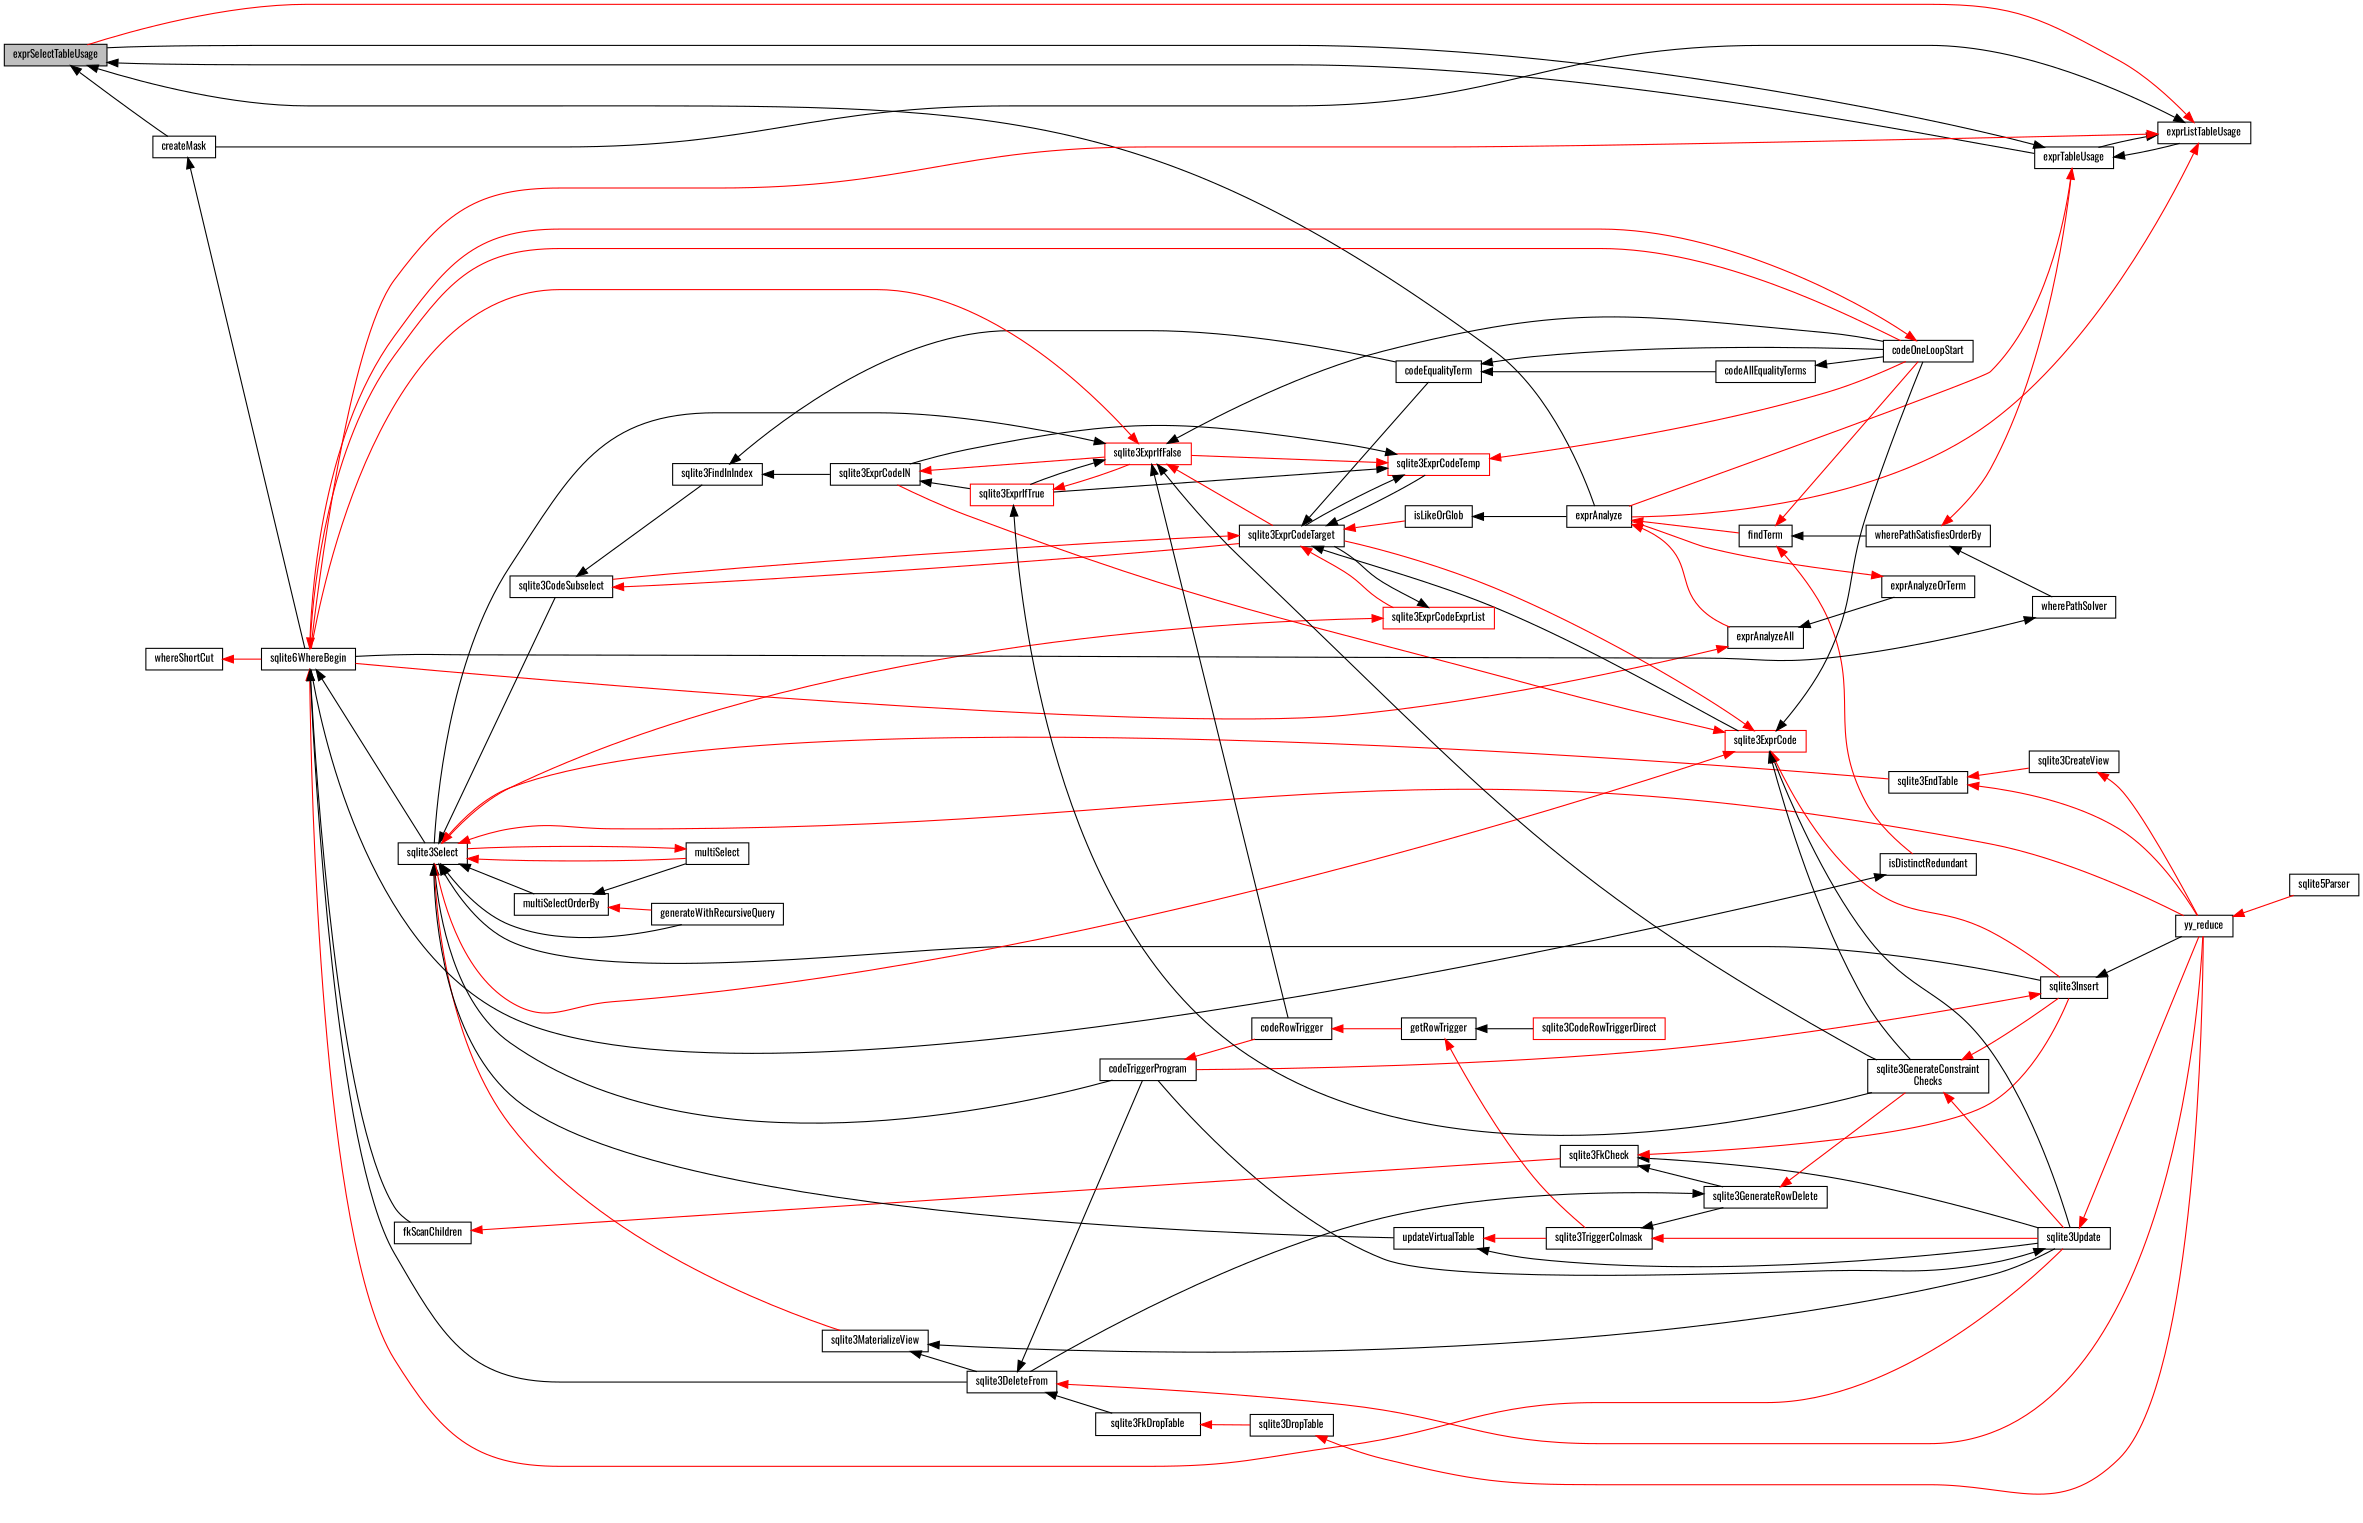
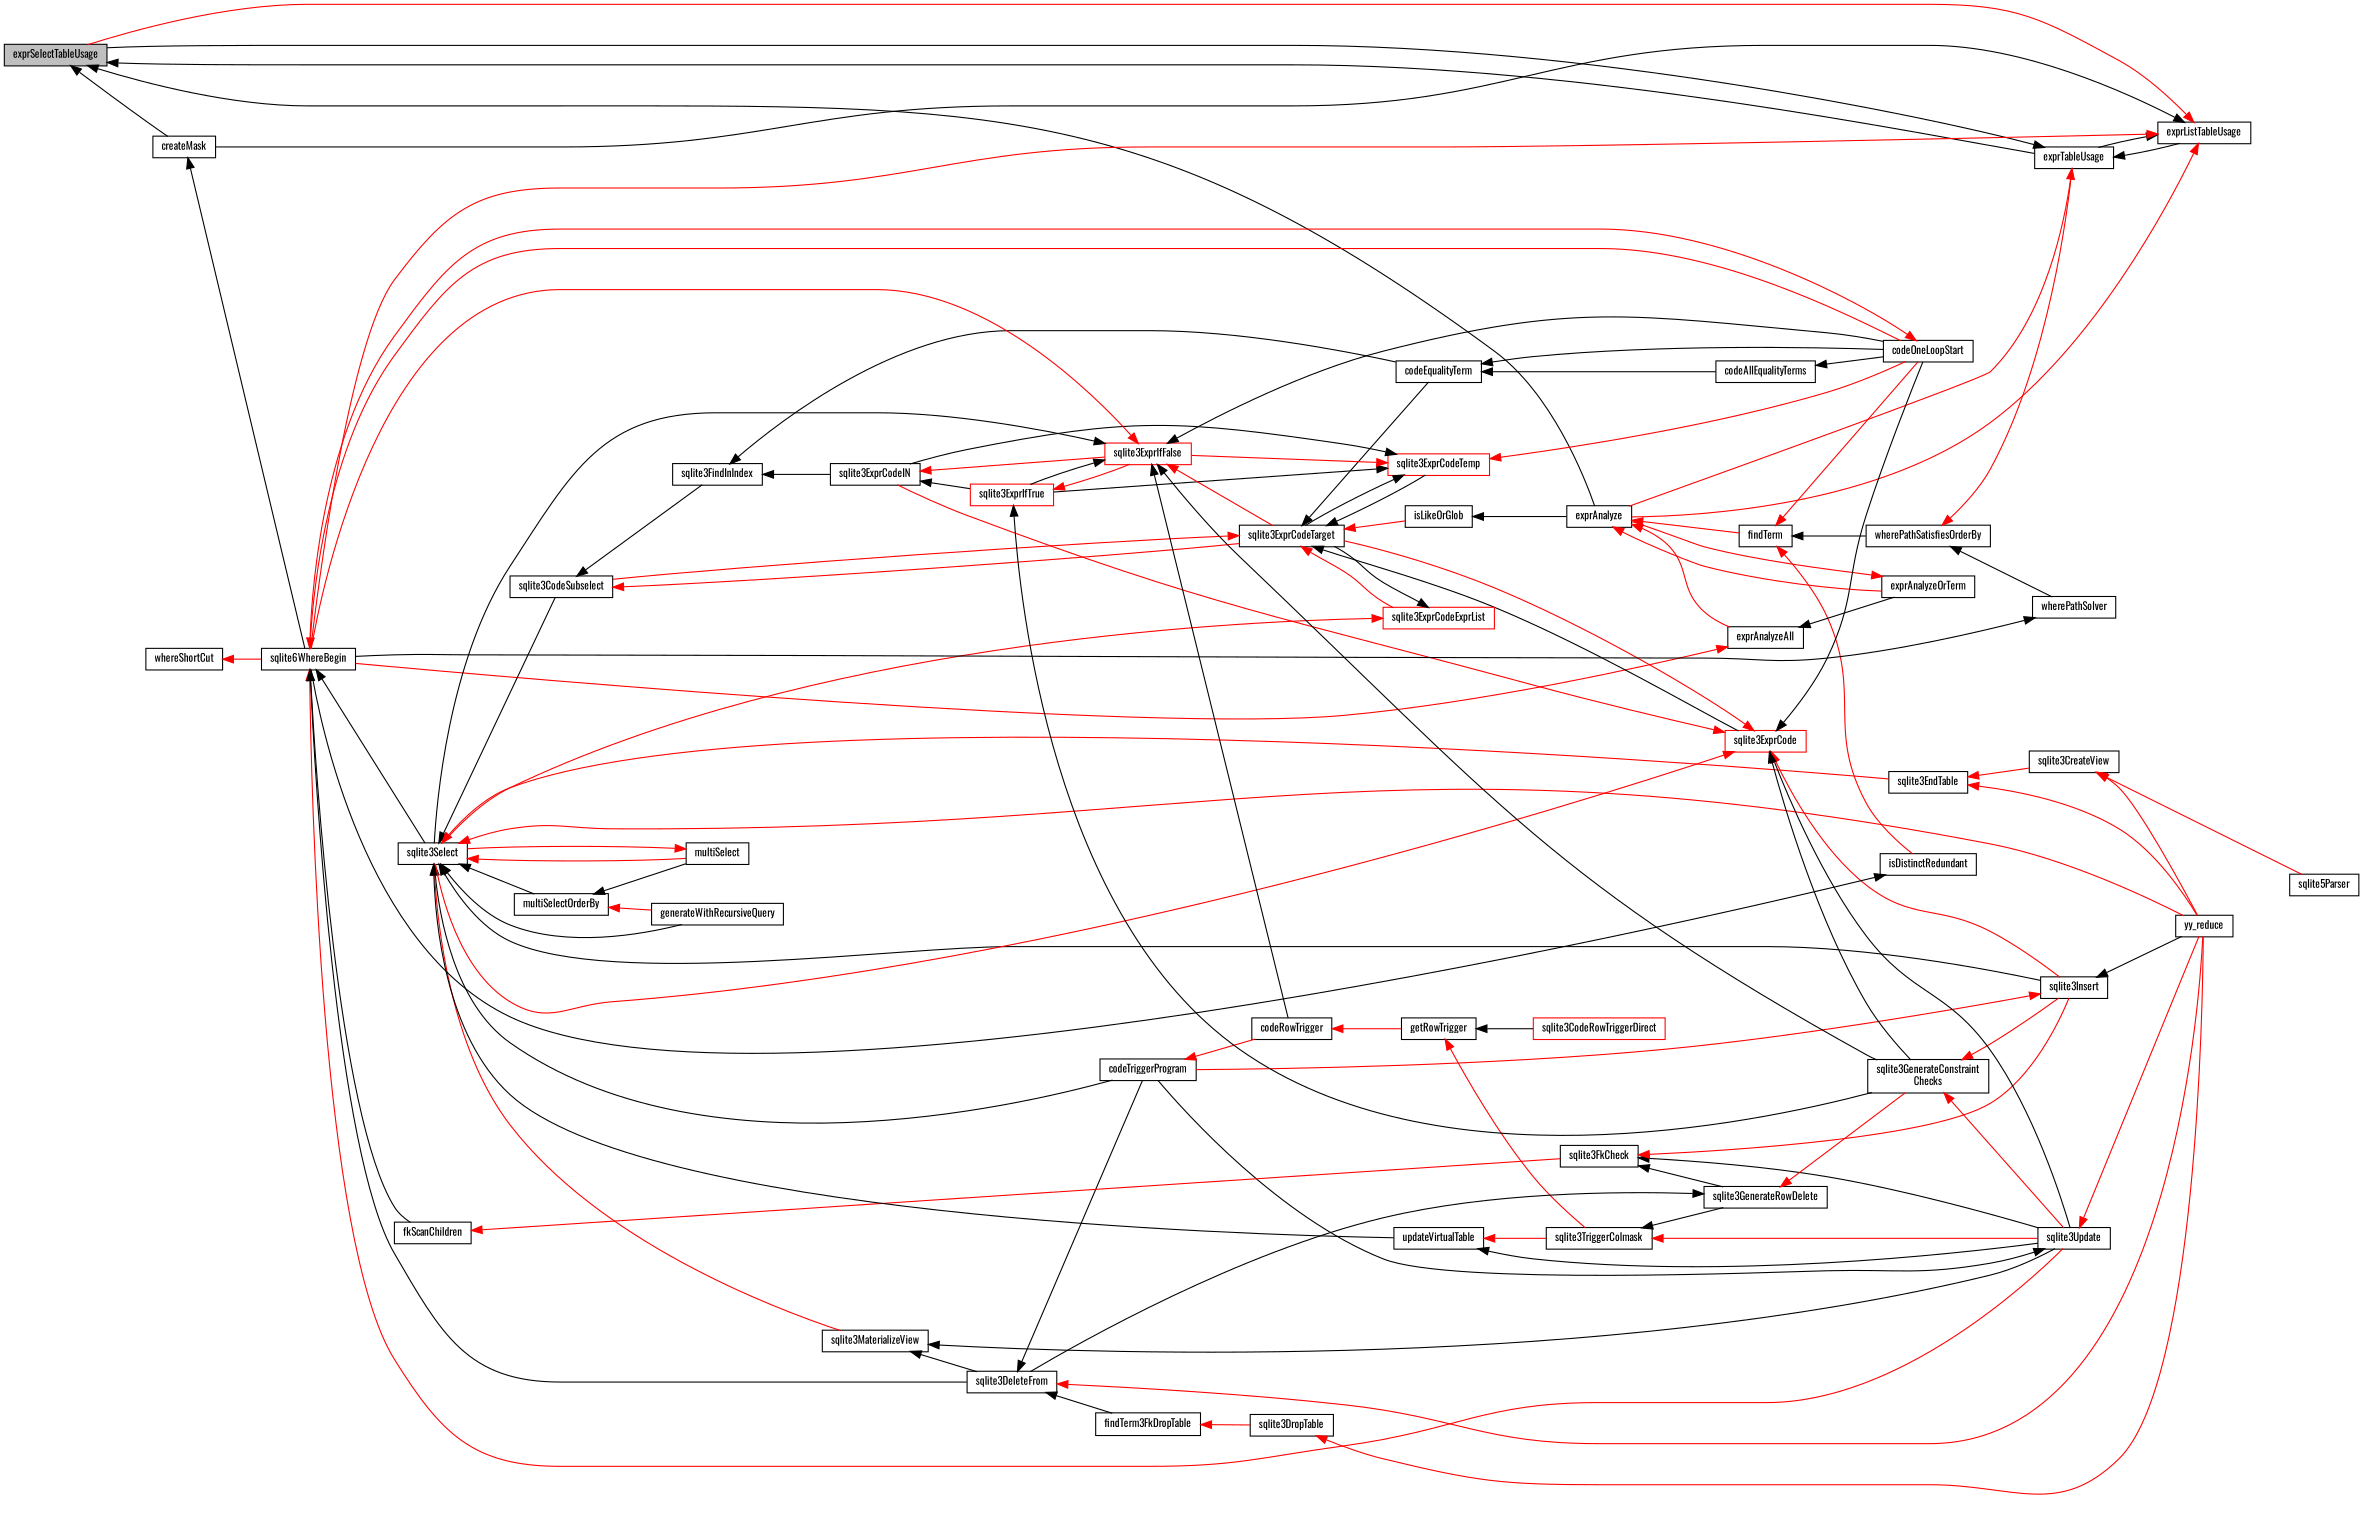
edge "exprAnalyzeOrTerm" -> "exprAnalyze": added
edge "sqlite5Parser" -> "yy_reduce": now "sqlite5Parser" -> "sqlite3CreateView"
node "sqlite3FkDropTable": label "sqlite3FkDropTable" -> "findTerm3FkDropTable"
